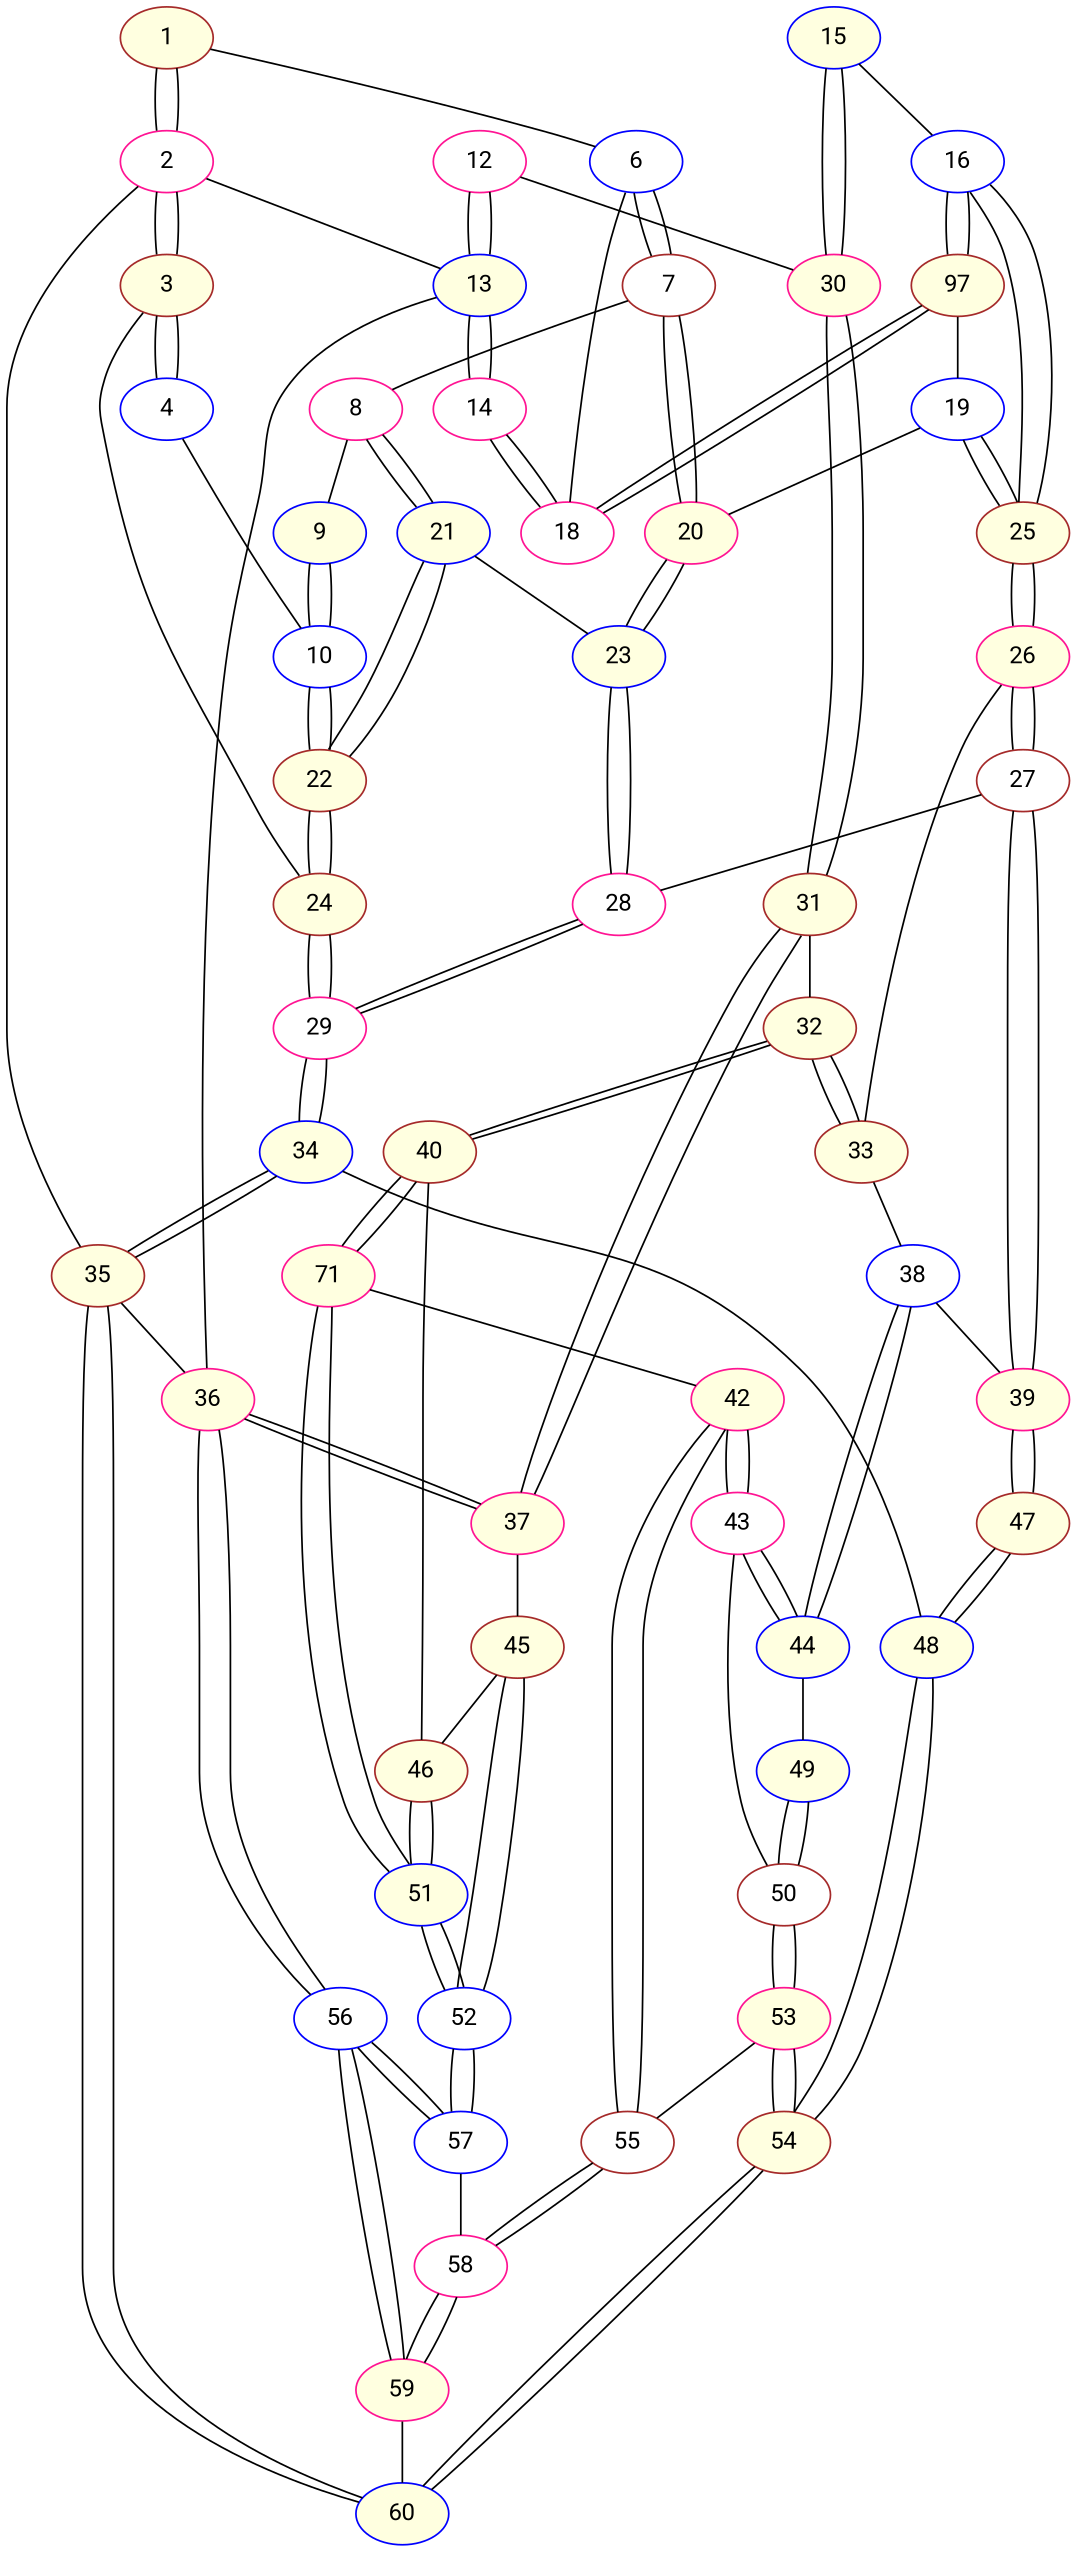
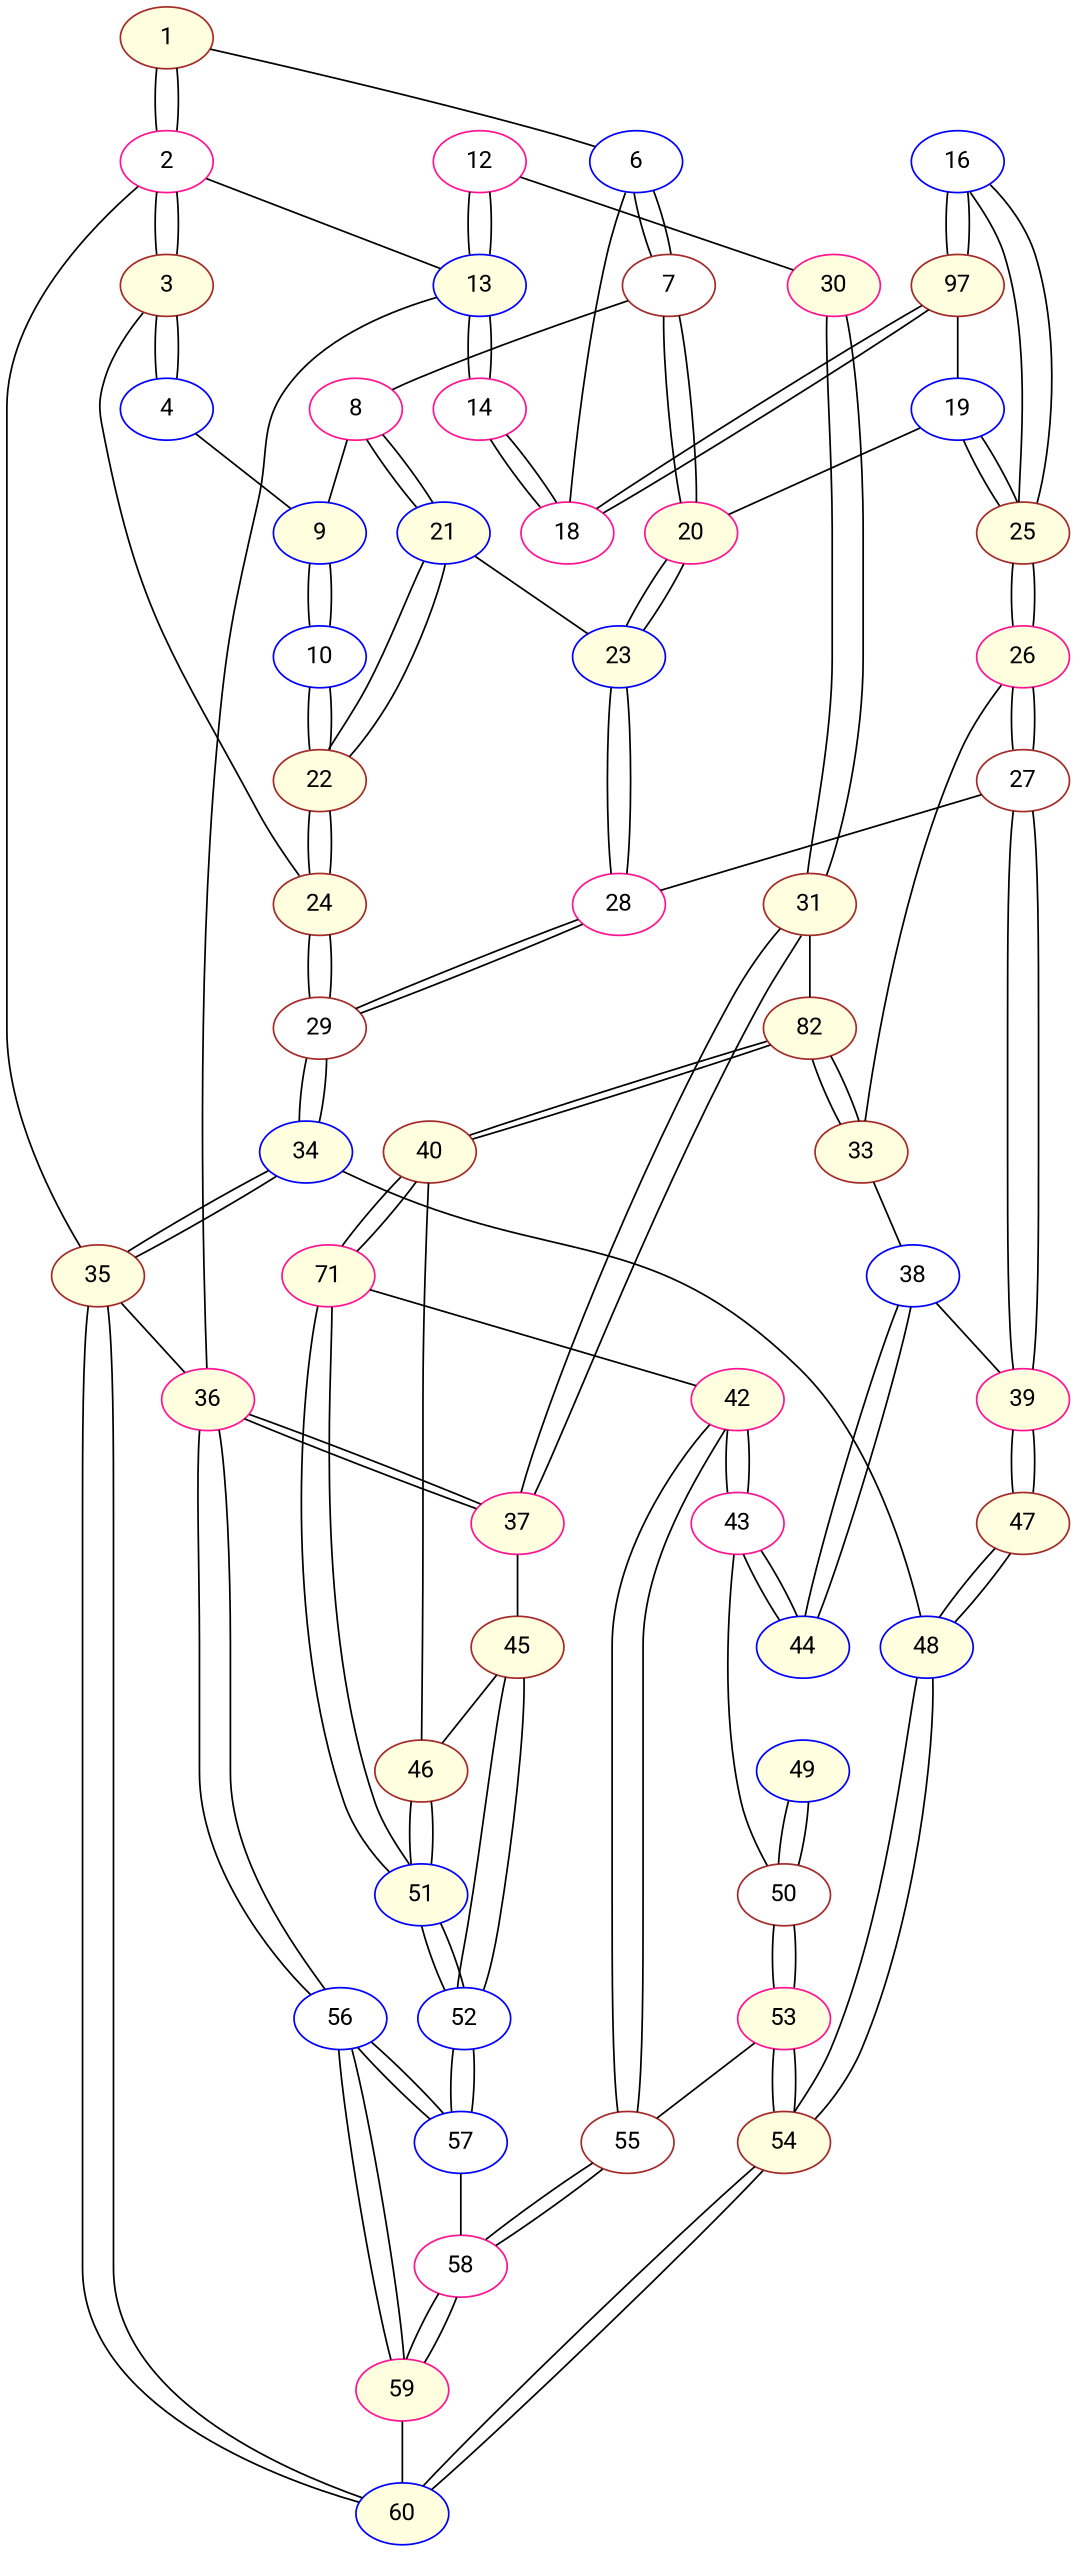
node "15": removed
edge "4" -- "10": now "4" -- "9"
node "29": color deeppink -> brown
node "32": label "32" -> "82"
edge "44" -- "49": removed
